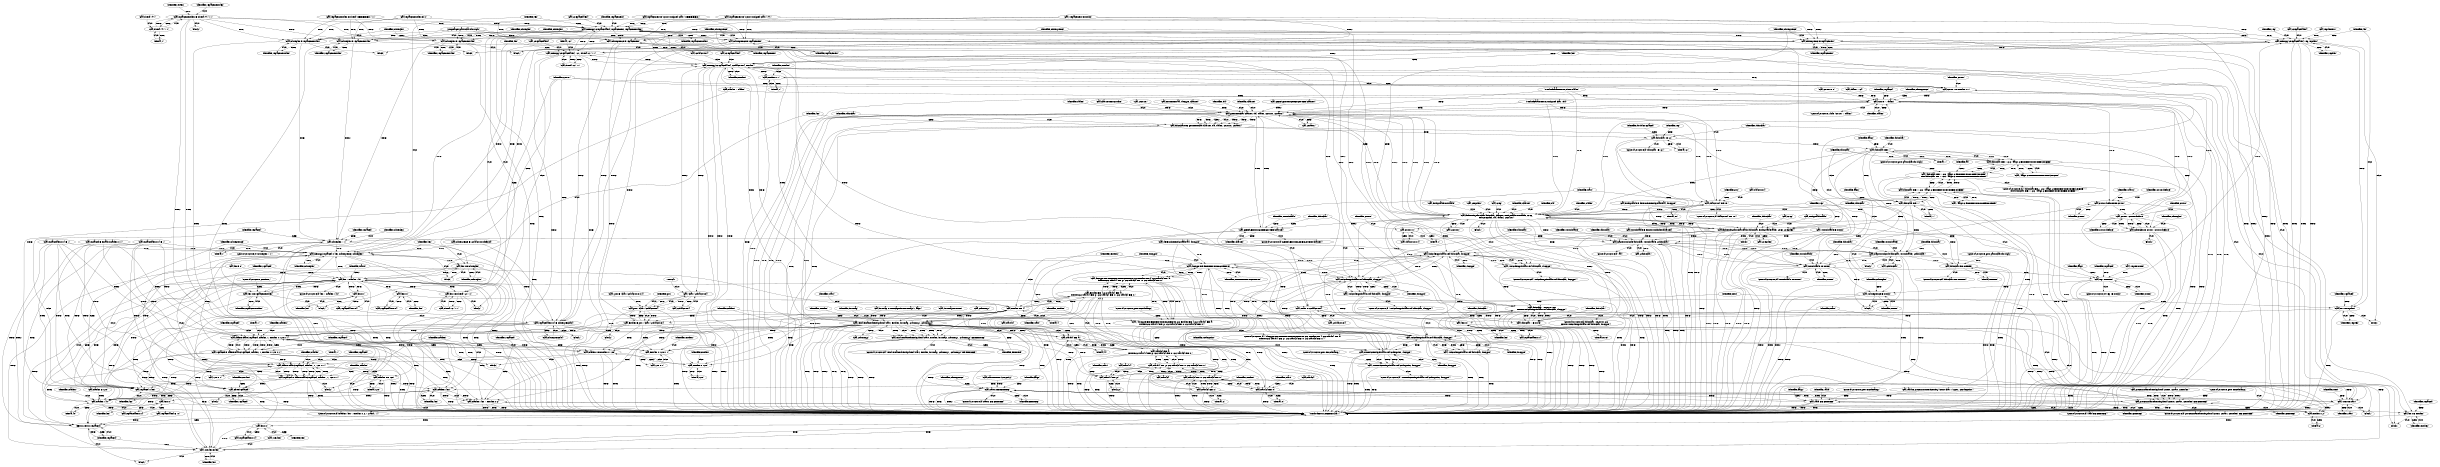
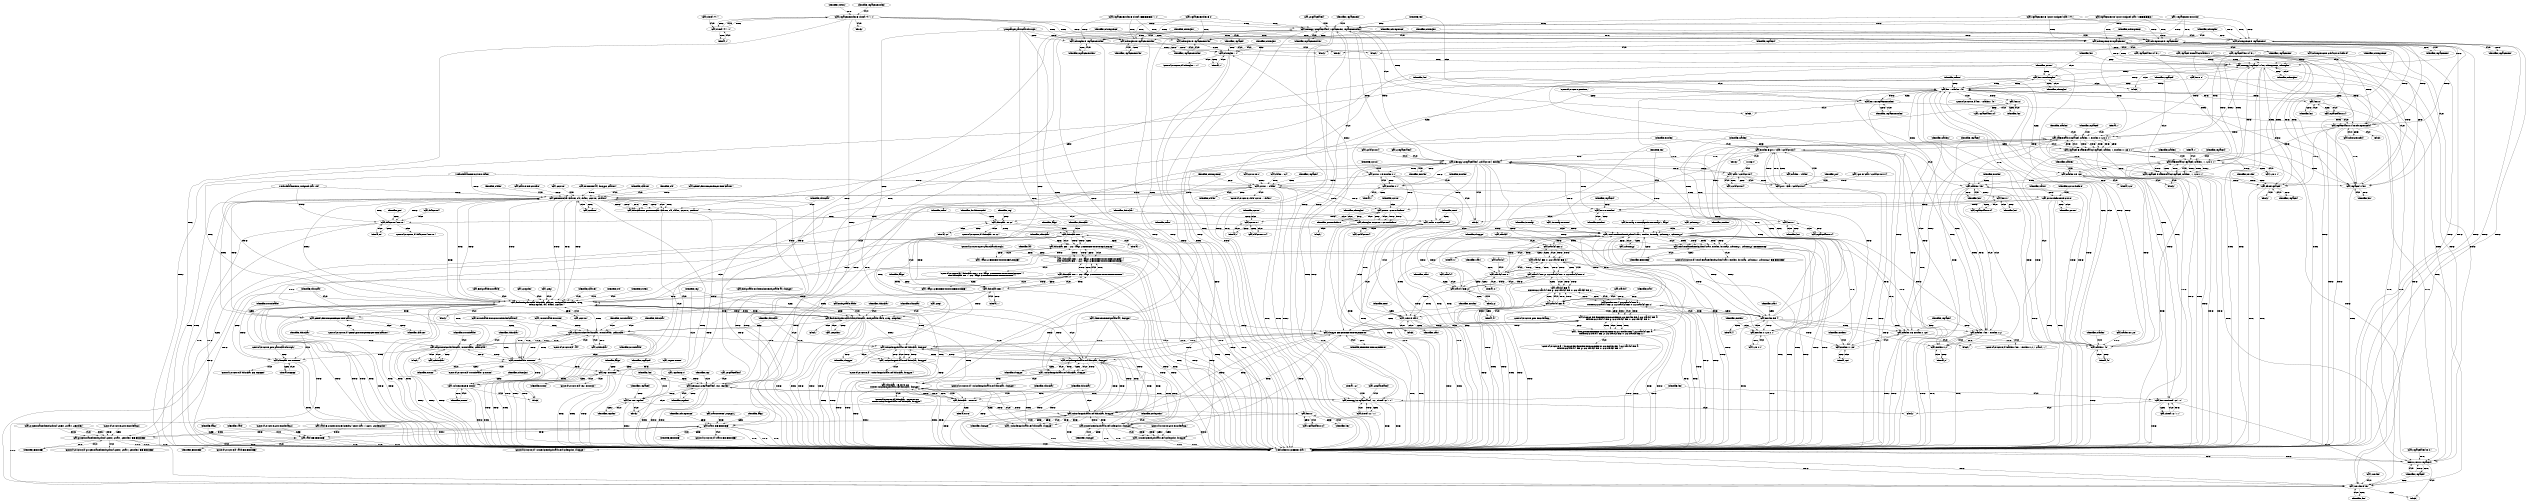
node "(Identifier,double_replaced)": label "(Identifier,double_replaced)" -> "(Identifier,double_encode)"
edge "(Call,len += replacement_len)" -> "(Call,len > maxlen - 40)": label "DDG: " -> "CFG: "
edge "(Call,ent_len = pos - (char*)&old[cursor])" -> "(Call,safe_erealloc(replaced, maxlen, 1, ent_len + 128 + 1))": reversed
